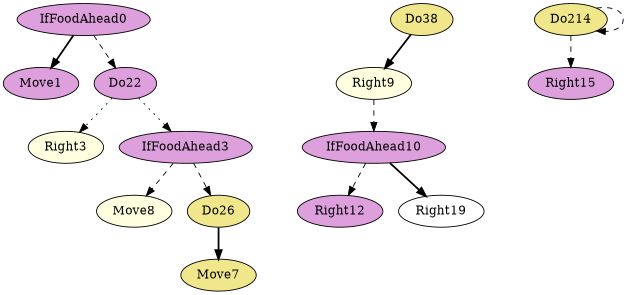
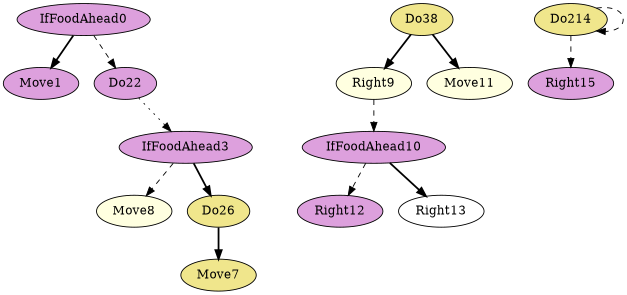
node "Move11": added
node "Right3": removed
edge "IfFoodAhead3" -> "Do26": style dashed -> bold
node "Right19": label "Right19" -> "Right13"
